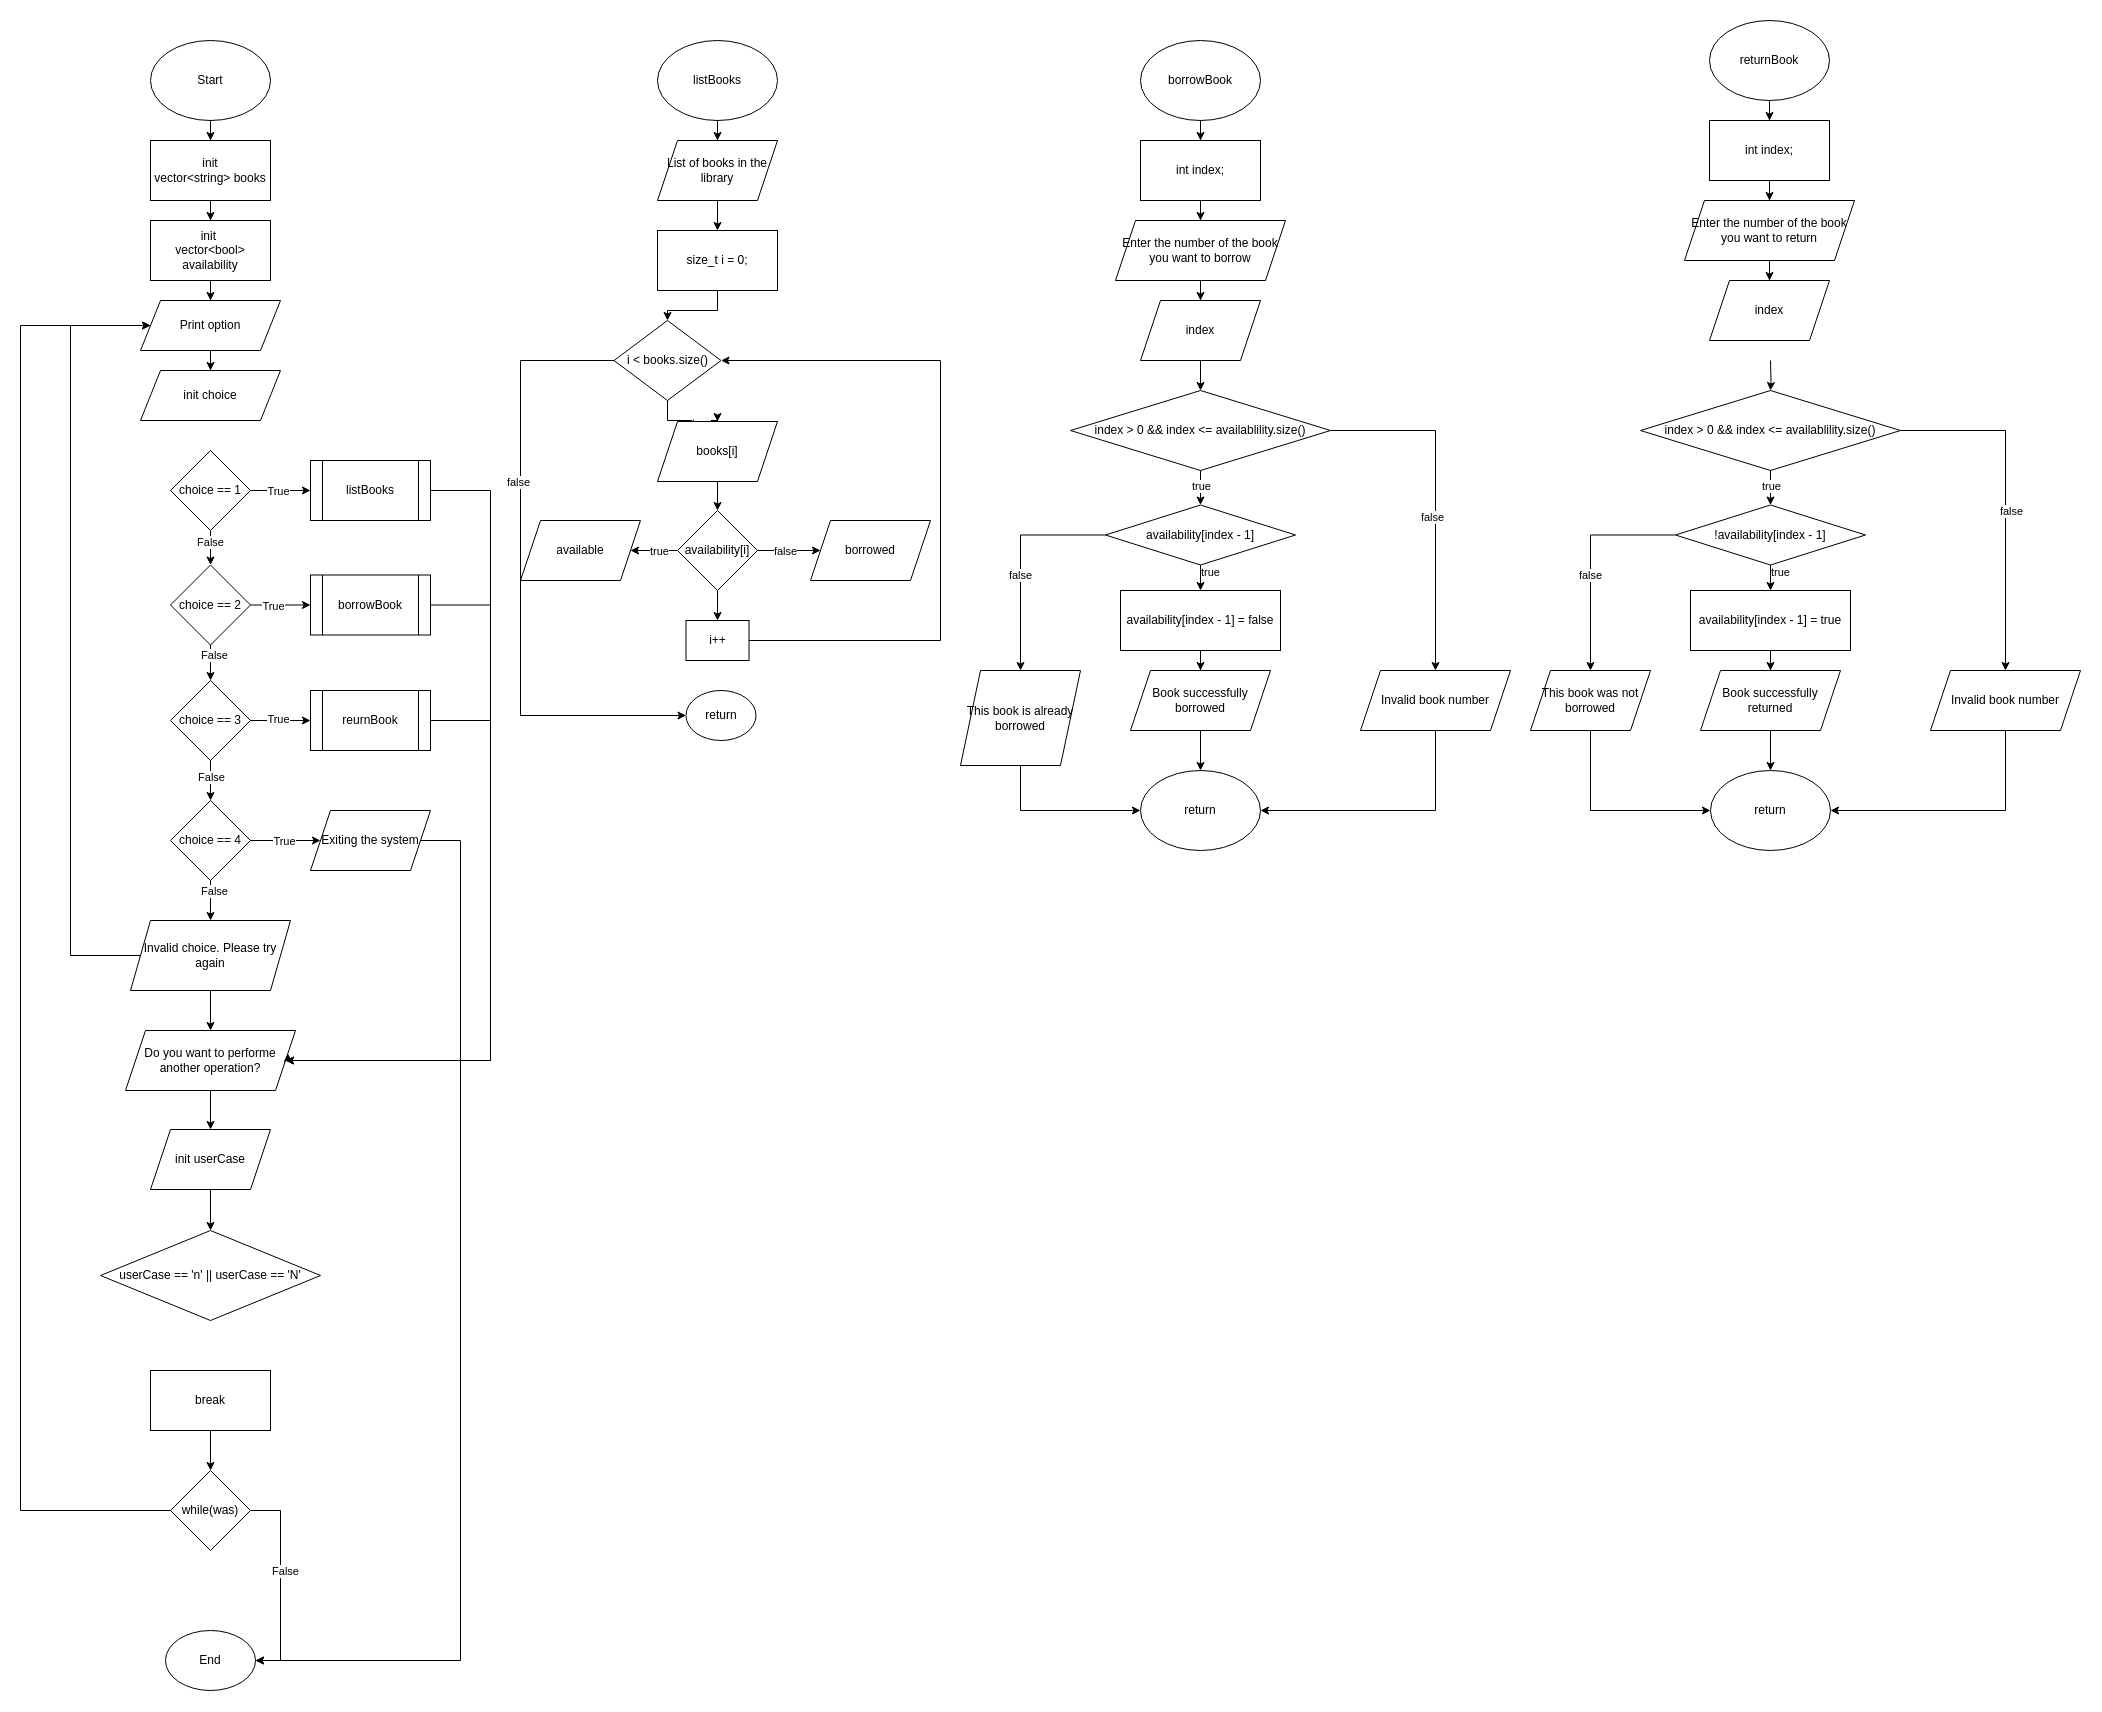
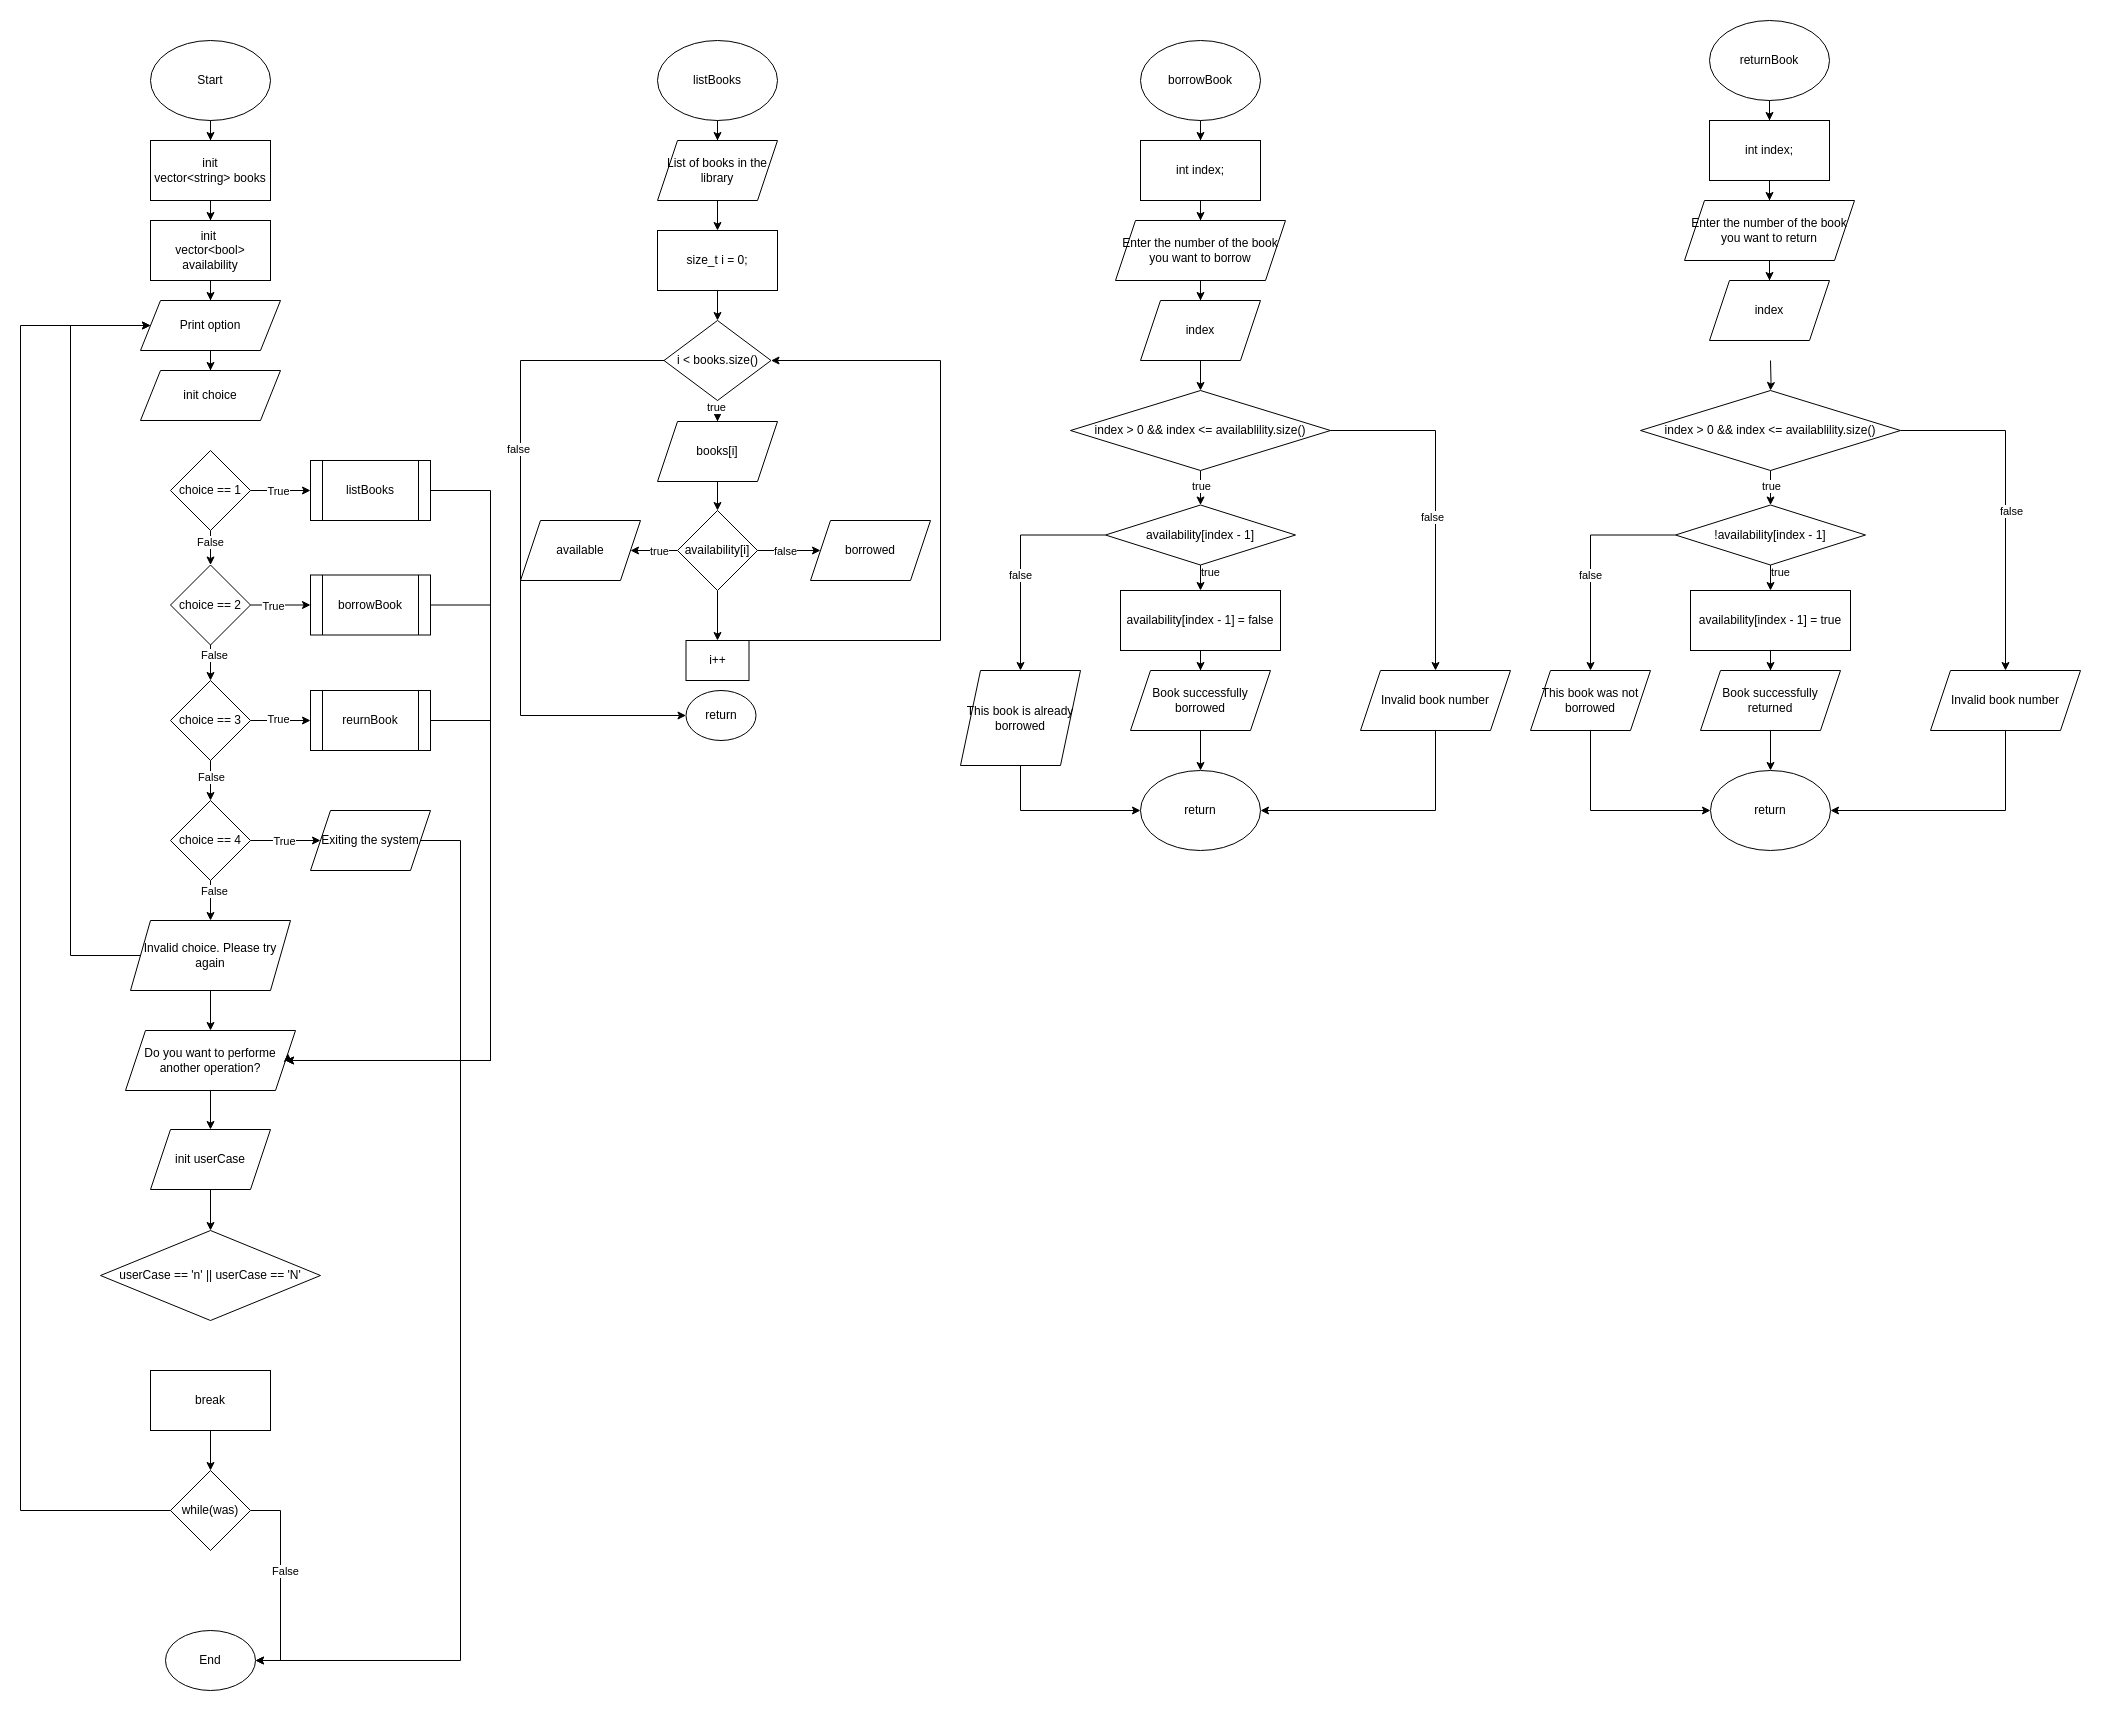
node "i < books.size()": moved (668, 361) -> (718, 361)
node "i++": moved (718, 641) -> (718, 661)
